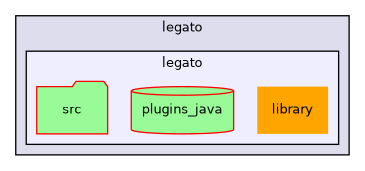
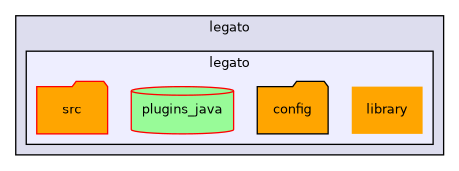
node "src": fillcolor palegreen -> orange
node "config": added
